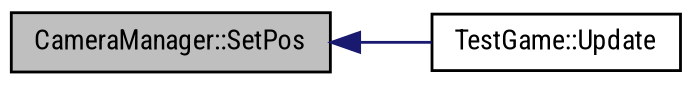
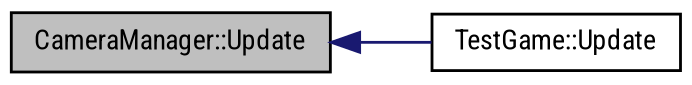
node "CameraManager::SetPos": label "CameraManager::SetPos" -> "CameraManager::Update"
